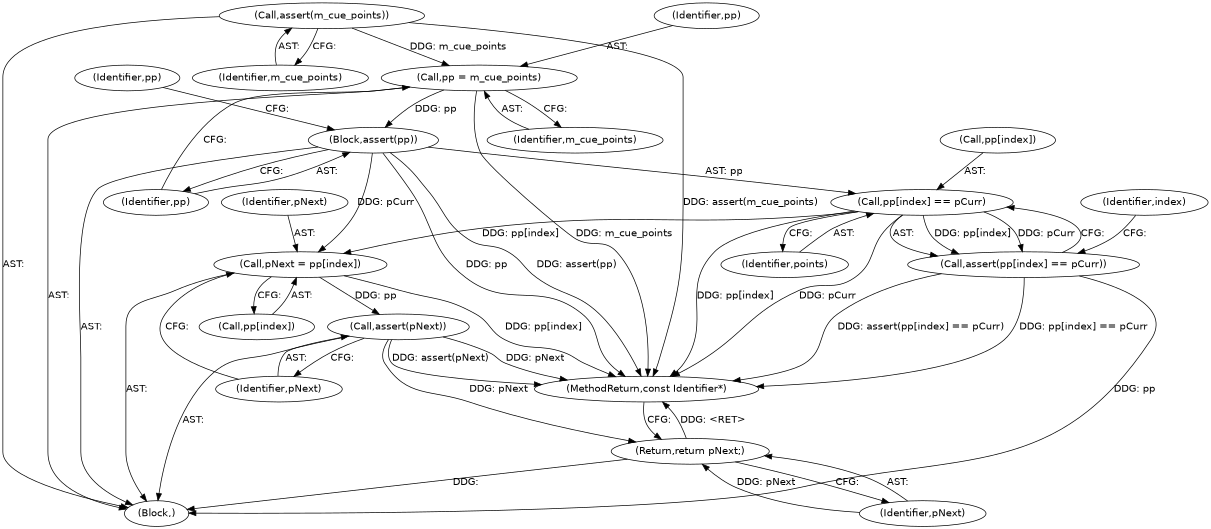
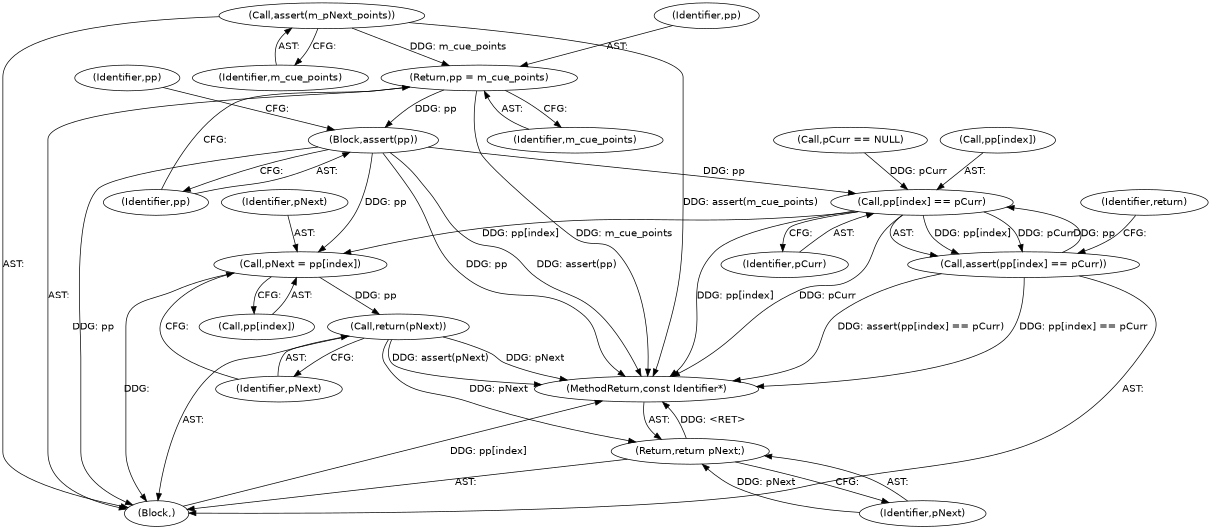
node "(Call,assert(m_cue_points))": label "(Call,assert(m_cue_points))" -> "(Call,assert(m_pNext_points))"
node "(Call,pp = m_cue_points)": label "(Call,pp = m_cue_points)" -> "(Return,pp = m_cue_points)"
node "(Call,pCurr == NULL)": added
edge "(Block,assert(pp))" -> "(Call,pp[index] == pCurr)": label "AST: pp" -> "DDG: pp"
edge "(Block,assert(pp))" -> "(Call,pNext = pp[index])": label "DDG: pCurr" -> "DDG: pp"
node "(Identifier,index)": label "(Identifier,index)" -> "(Identifier,return)"
edge "(Call,assert(pp[index] == pCurr))" -> "(Call,pp[index] == pCurr)": label "CFG: " -> "DDG: pp"
node "(Identifier,points)": label "(Identifier,points)" -> "(Identifier,pCurr)"
edge "(Call,pNext = pp[index])" -> "(MethodReturn,const Identifier*)": now "(Block,)" -> "(MethodReturn,const Identifier*)"
edge "(Block,assert(pp))" -> "(Block,)": label "AST: " -> "DDG: pp"
node "(Call,assert(pNext))": label "(Call,assert(pNext))" -> "(Call,return(pNext))"
edge "(Call,pNext = pp[index])" -> "(Block,)": label "AST: " -> "DDG: "
edge "(Call,assert(pp[index] == pCurr))" -> "(Block,)": label "DDG: pp" -> "AST: "
edge "(MethodReturn,const Identifier*)" -> "(Return,return pNext;)": label "CFG: " -> "AST: "
edge "(Return,return pNext;)" -> "(Block,)": label "DDG: " -> "AST: "
